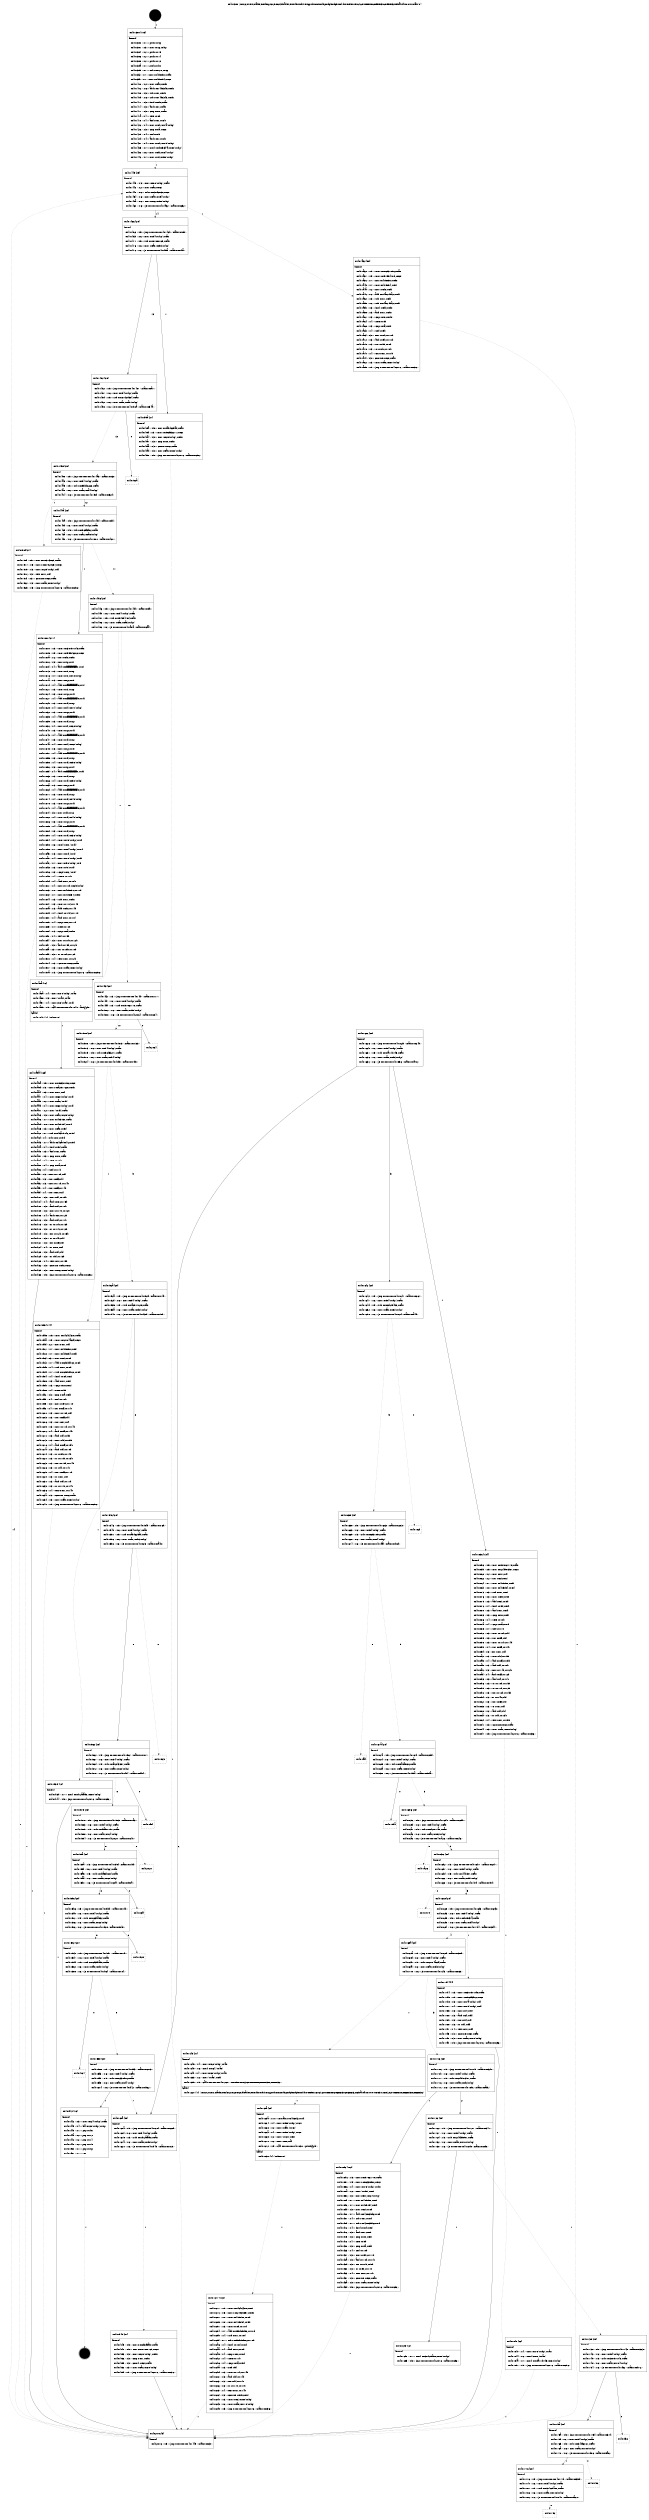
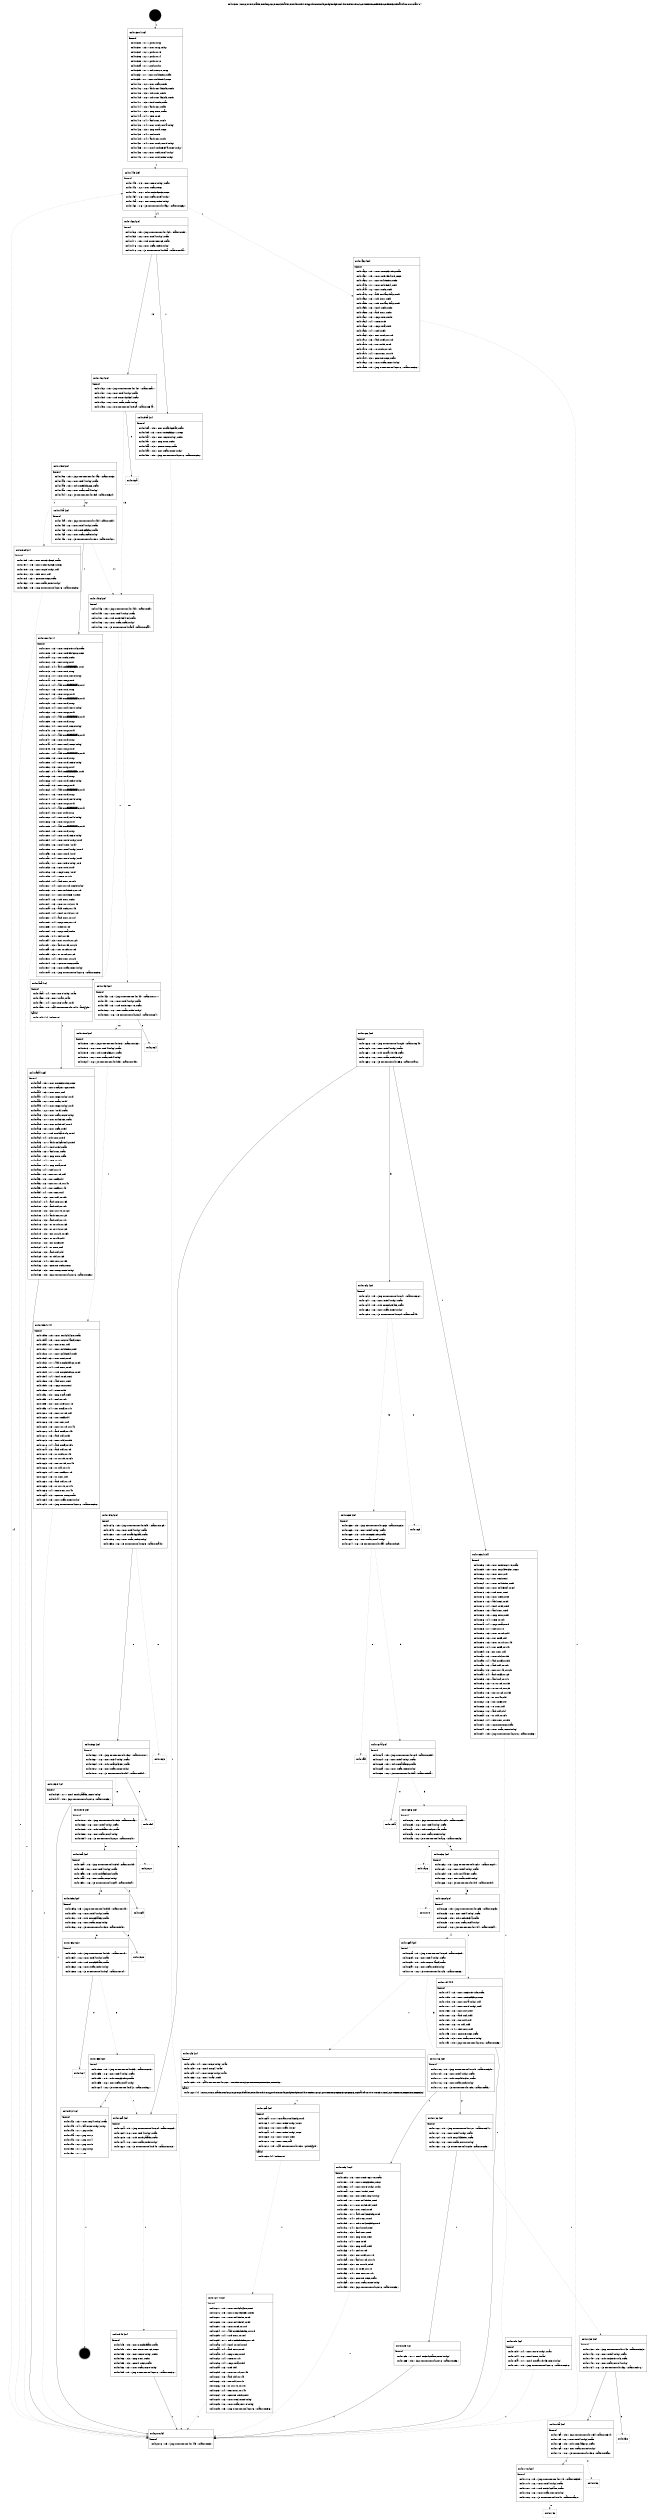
edge "0x401482 [28]" -> "0x40149e [28]": now "0x401482 [28]" -> "0x4014d6 [28]"
node "0x40152a [28]": removed
edge "0x401cde [12]" -> "0x402076 [5]": added, label "1"
